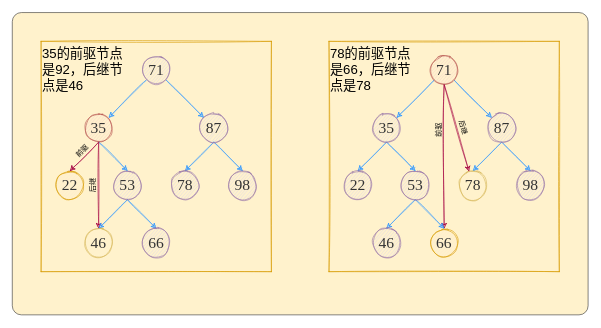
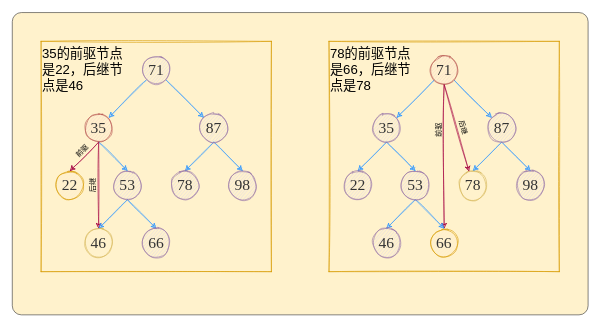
node "35的前驱节点是92，后继节点是46": label "35的前驱节点是92，后继节点是46" -> "35的前驱节点是22，后继节点是46"
